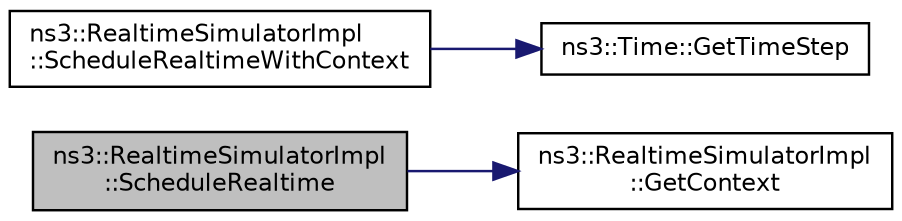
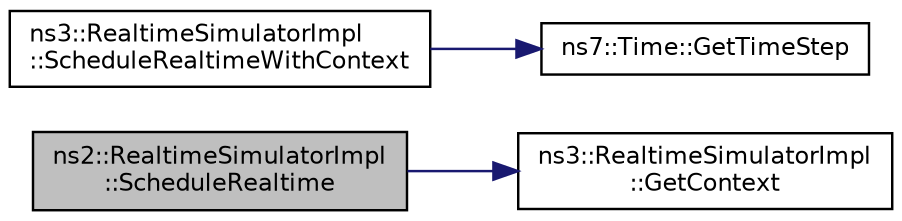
node "ns3::Time::GetTimeStep": label "ns3::Time::GetTimeStep" -> "ns7::Time::GetTimeStep"
node "ns3::RealtimeSimulatorImpl ::ScheduleRealtime": label "ns3::RealtimeSimulatorImpl ::ScheduleRealtime" -> "ns2::RealtimeSimulatorImpl ::ScheduleRealtime"
